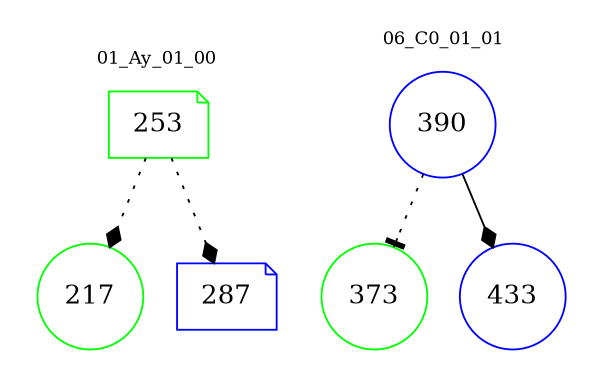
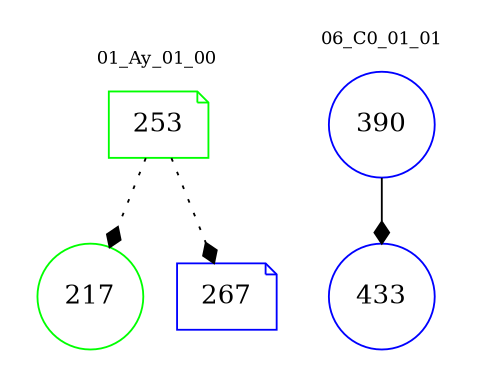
node "287": label "287" -> "267"
node "373": removed
